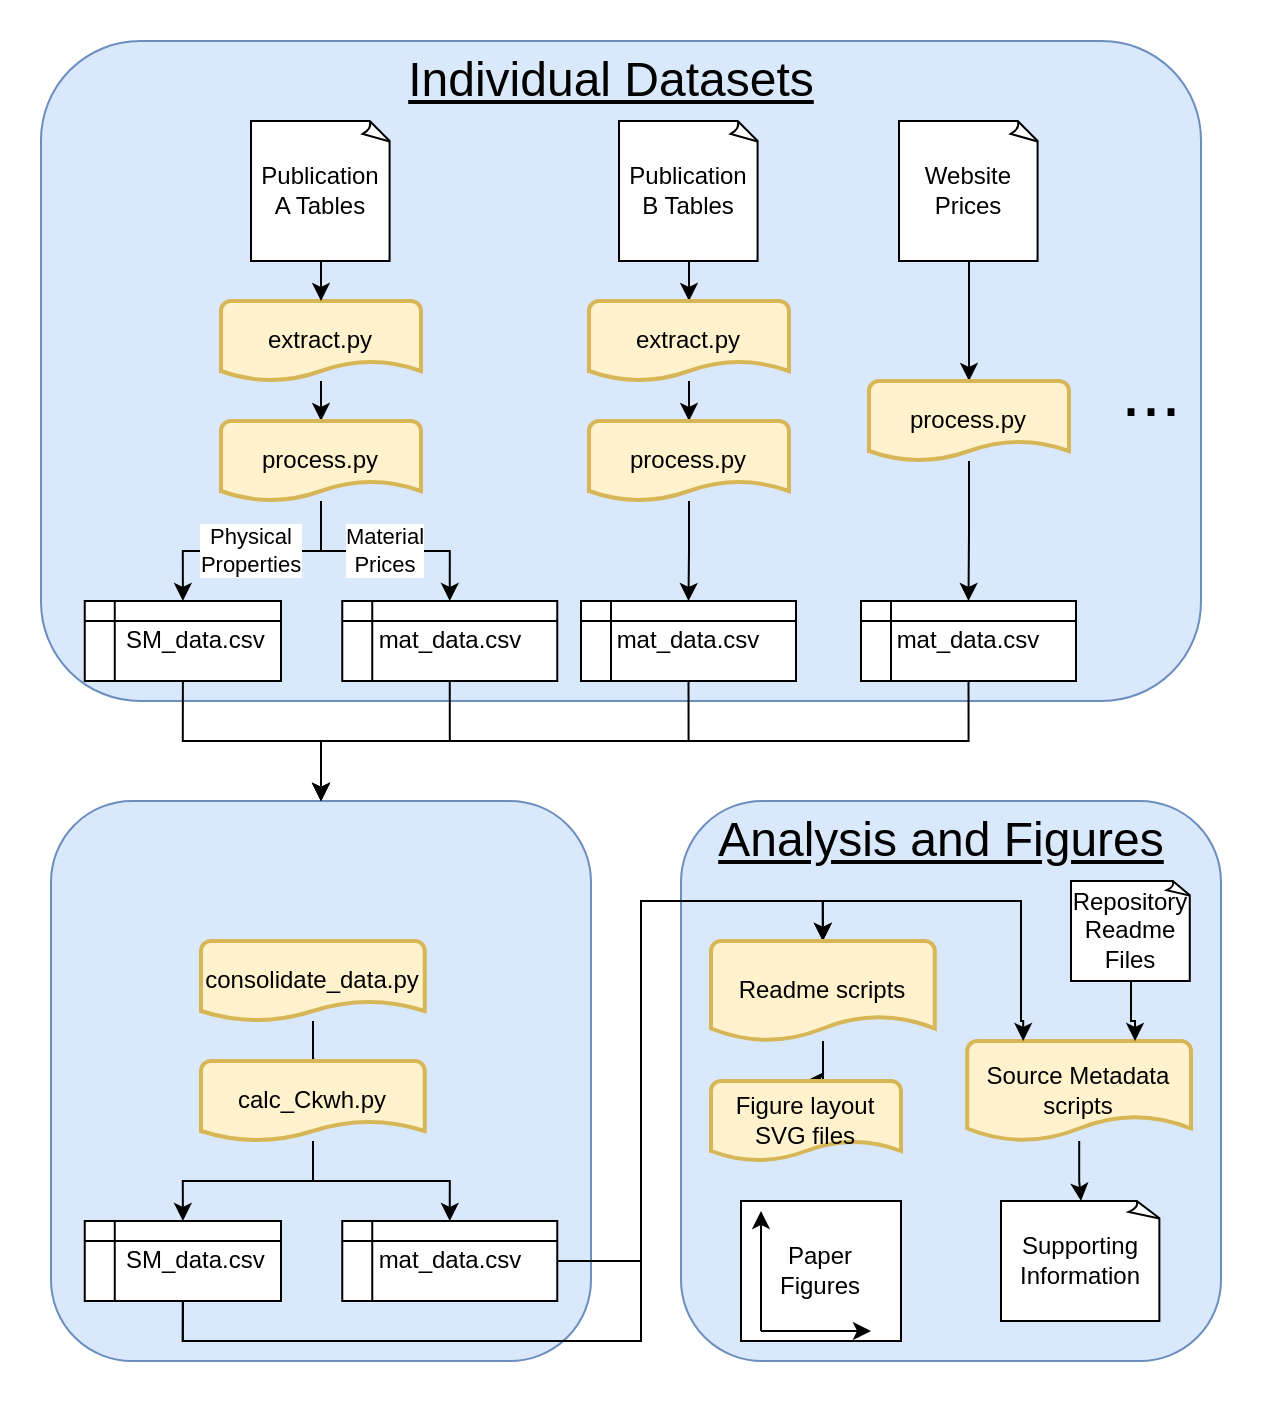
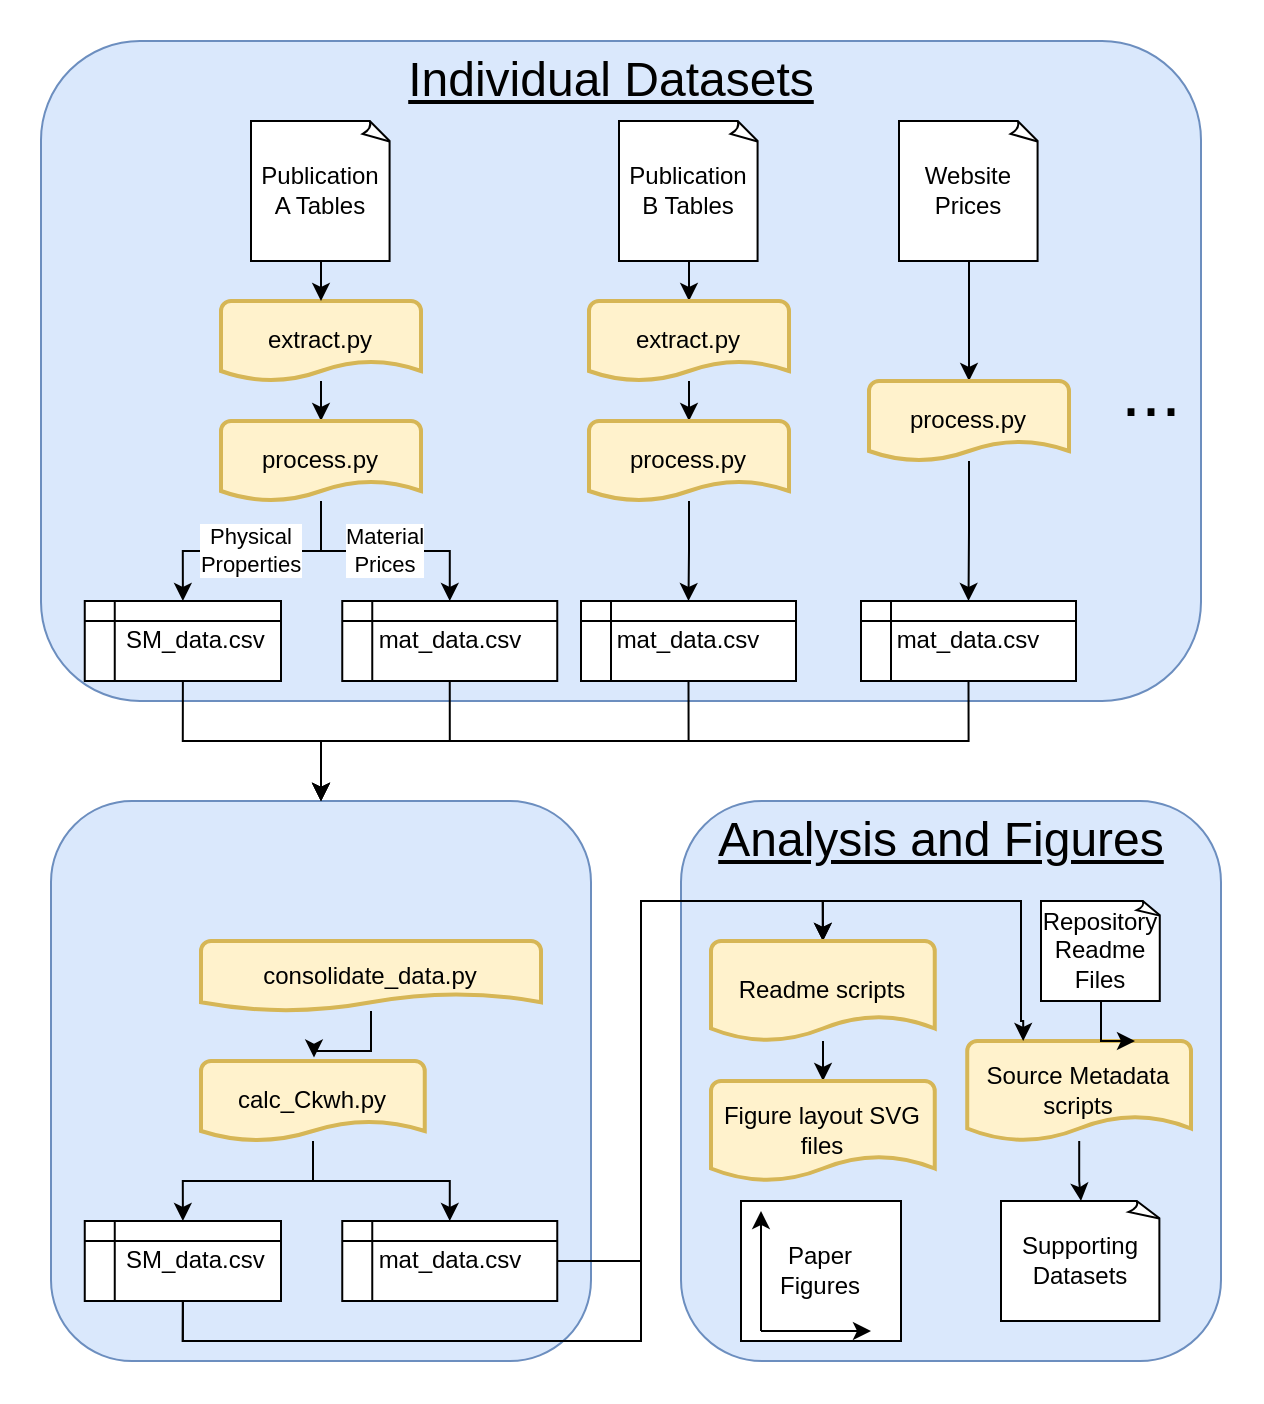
node "Repository Readme Files": moved (1131, 931) -> (1101, 951)
node "consolidate_data.py": size 224x80 -> 340x70
node "Figure layout SVG files": size 190x80 -> 224x100
node "Supporting Information": label "Supporting Information" -> "Supporting Datasets"
